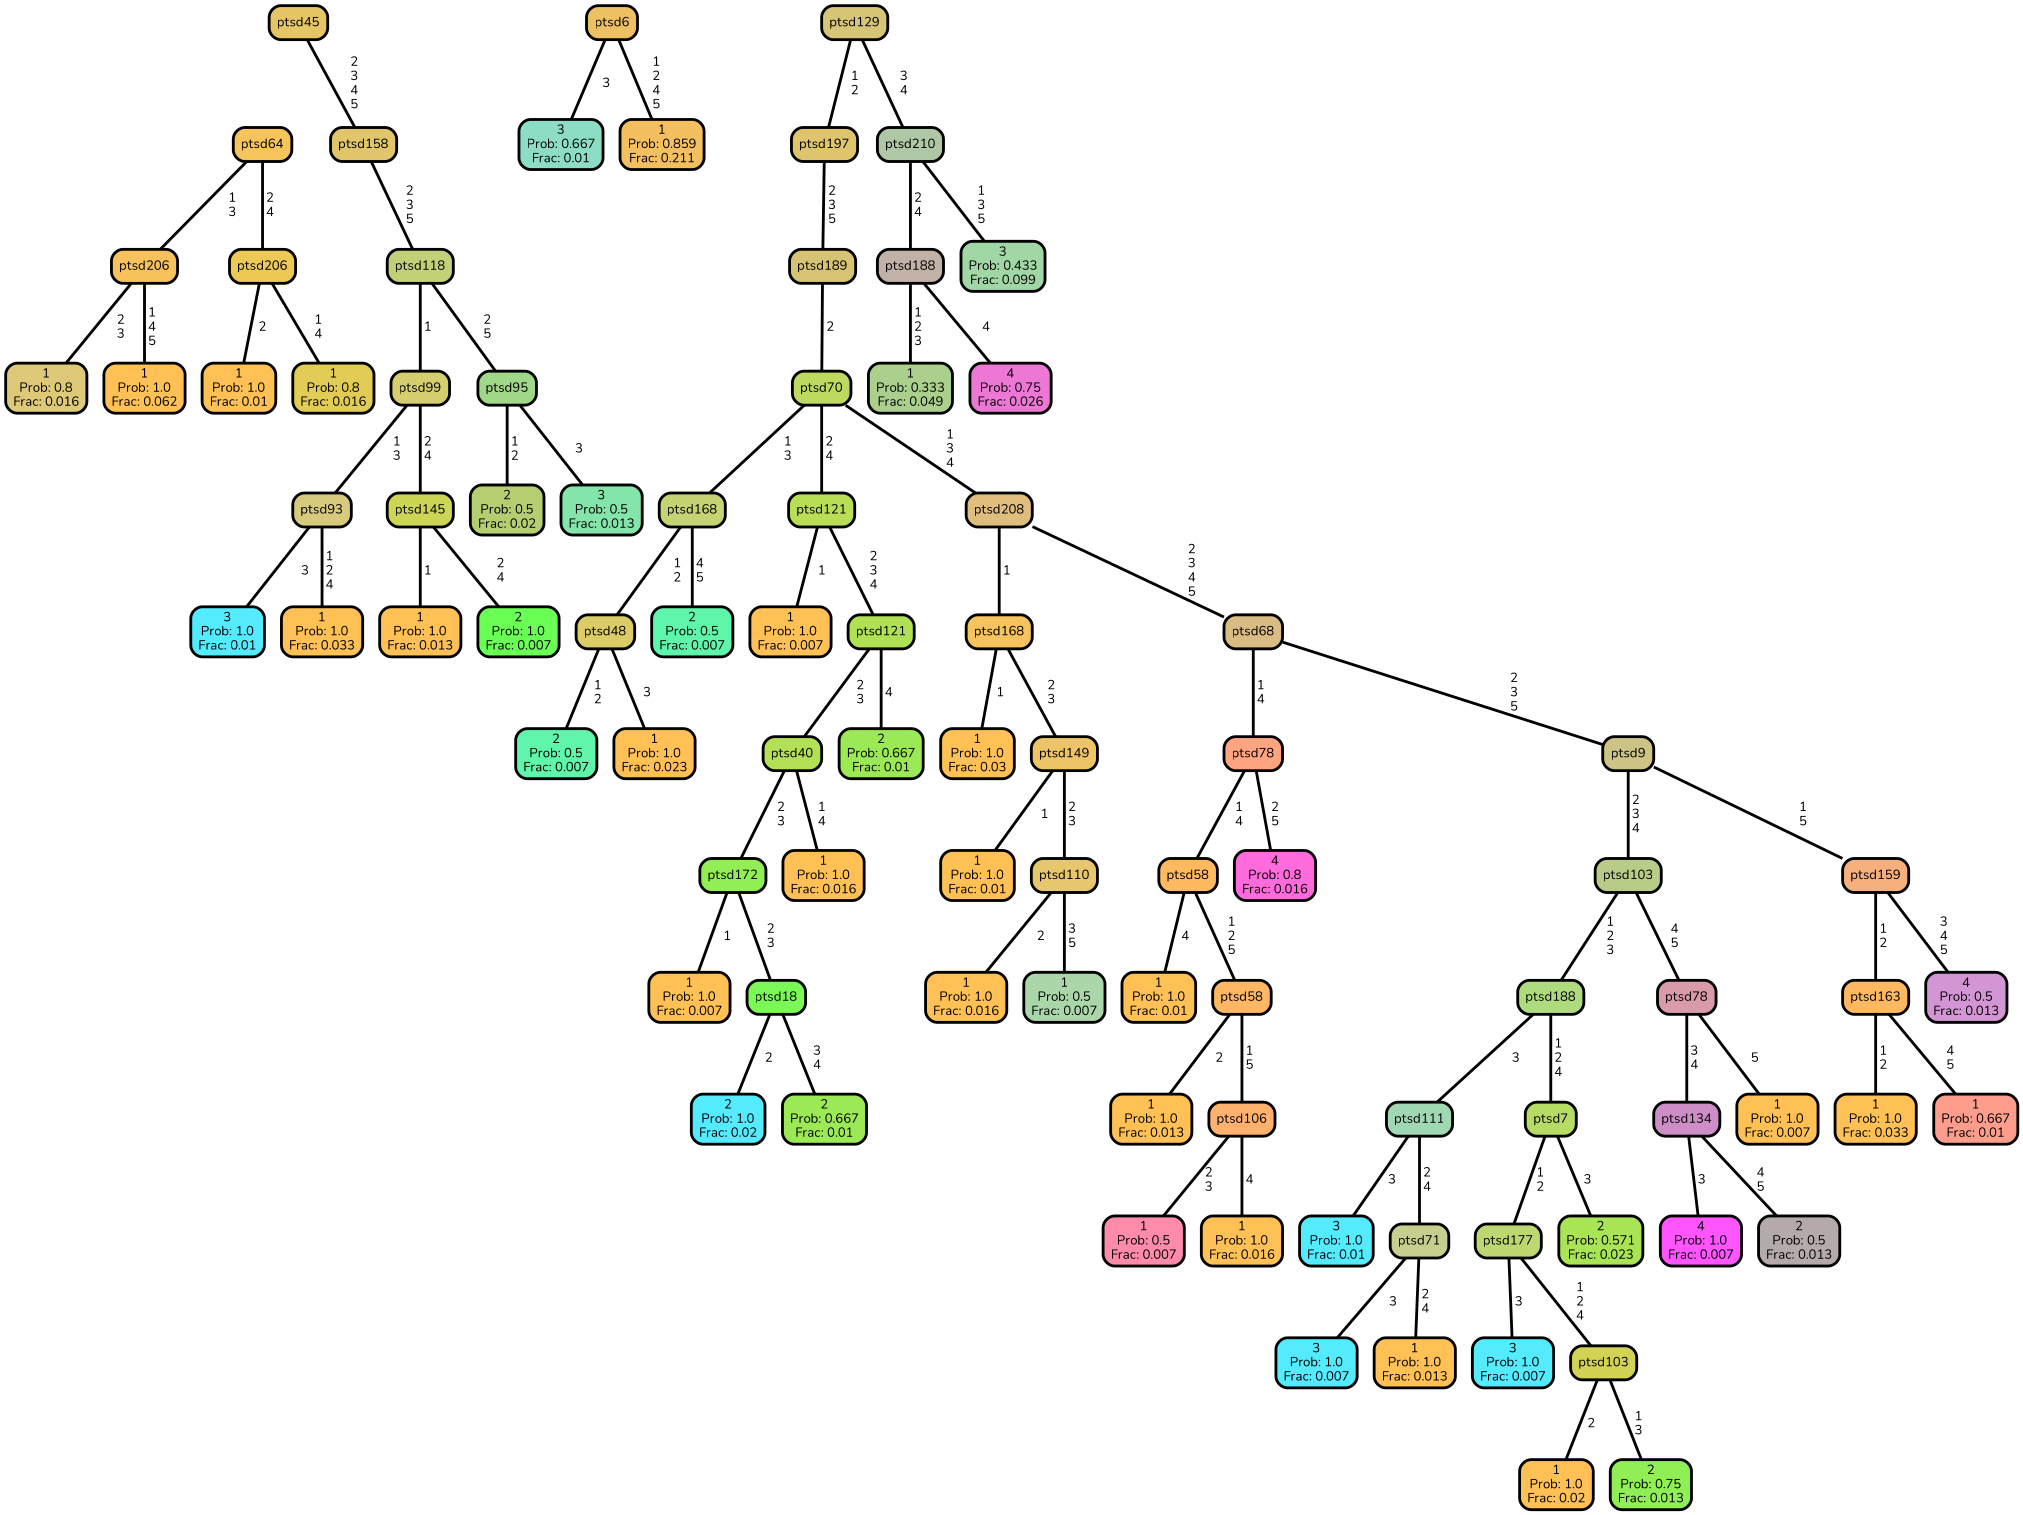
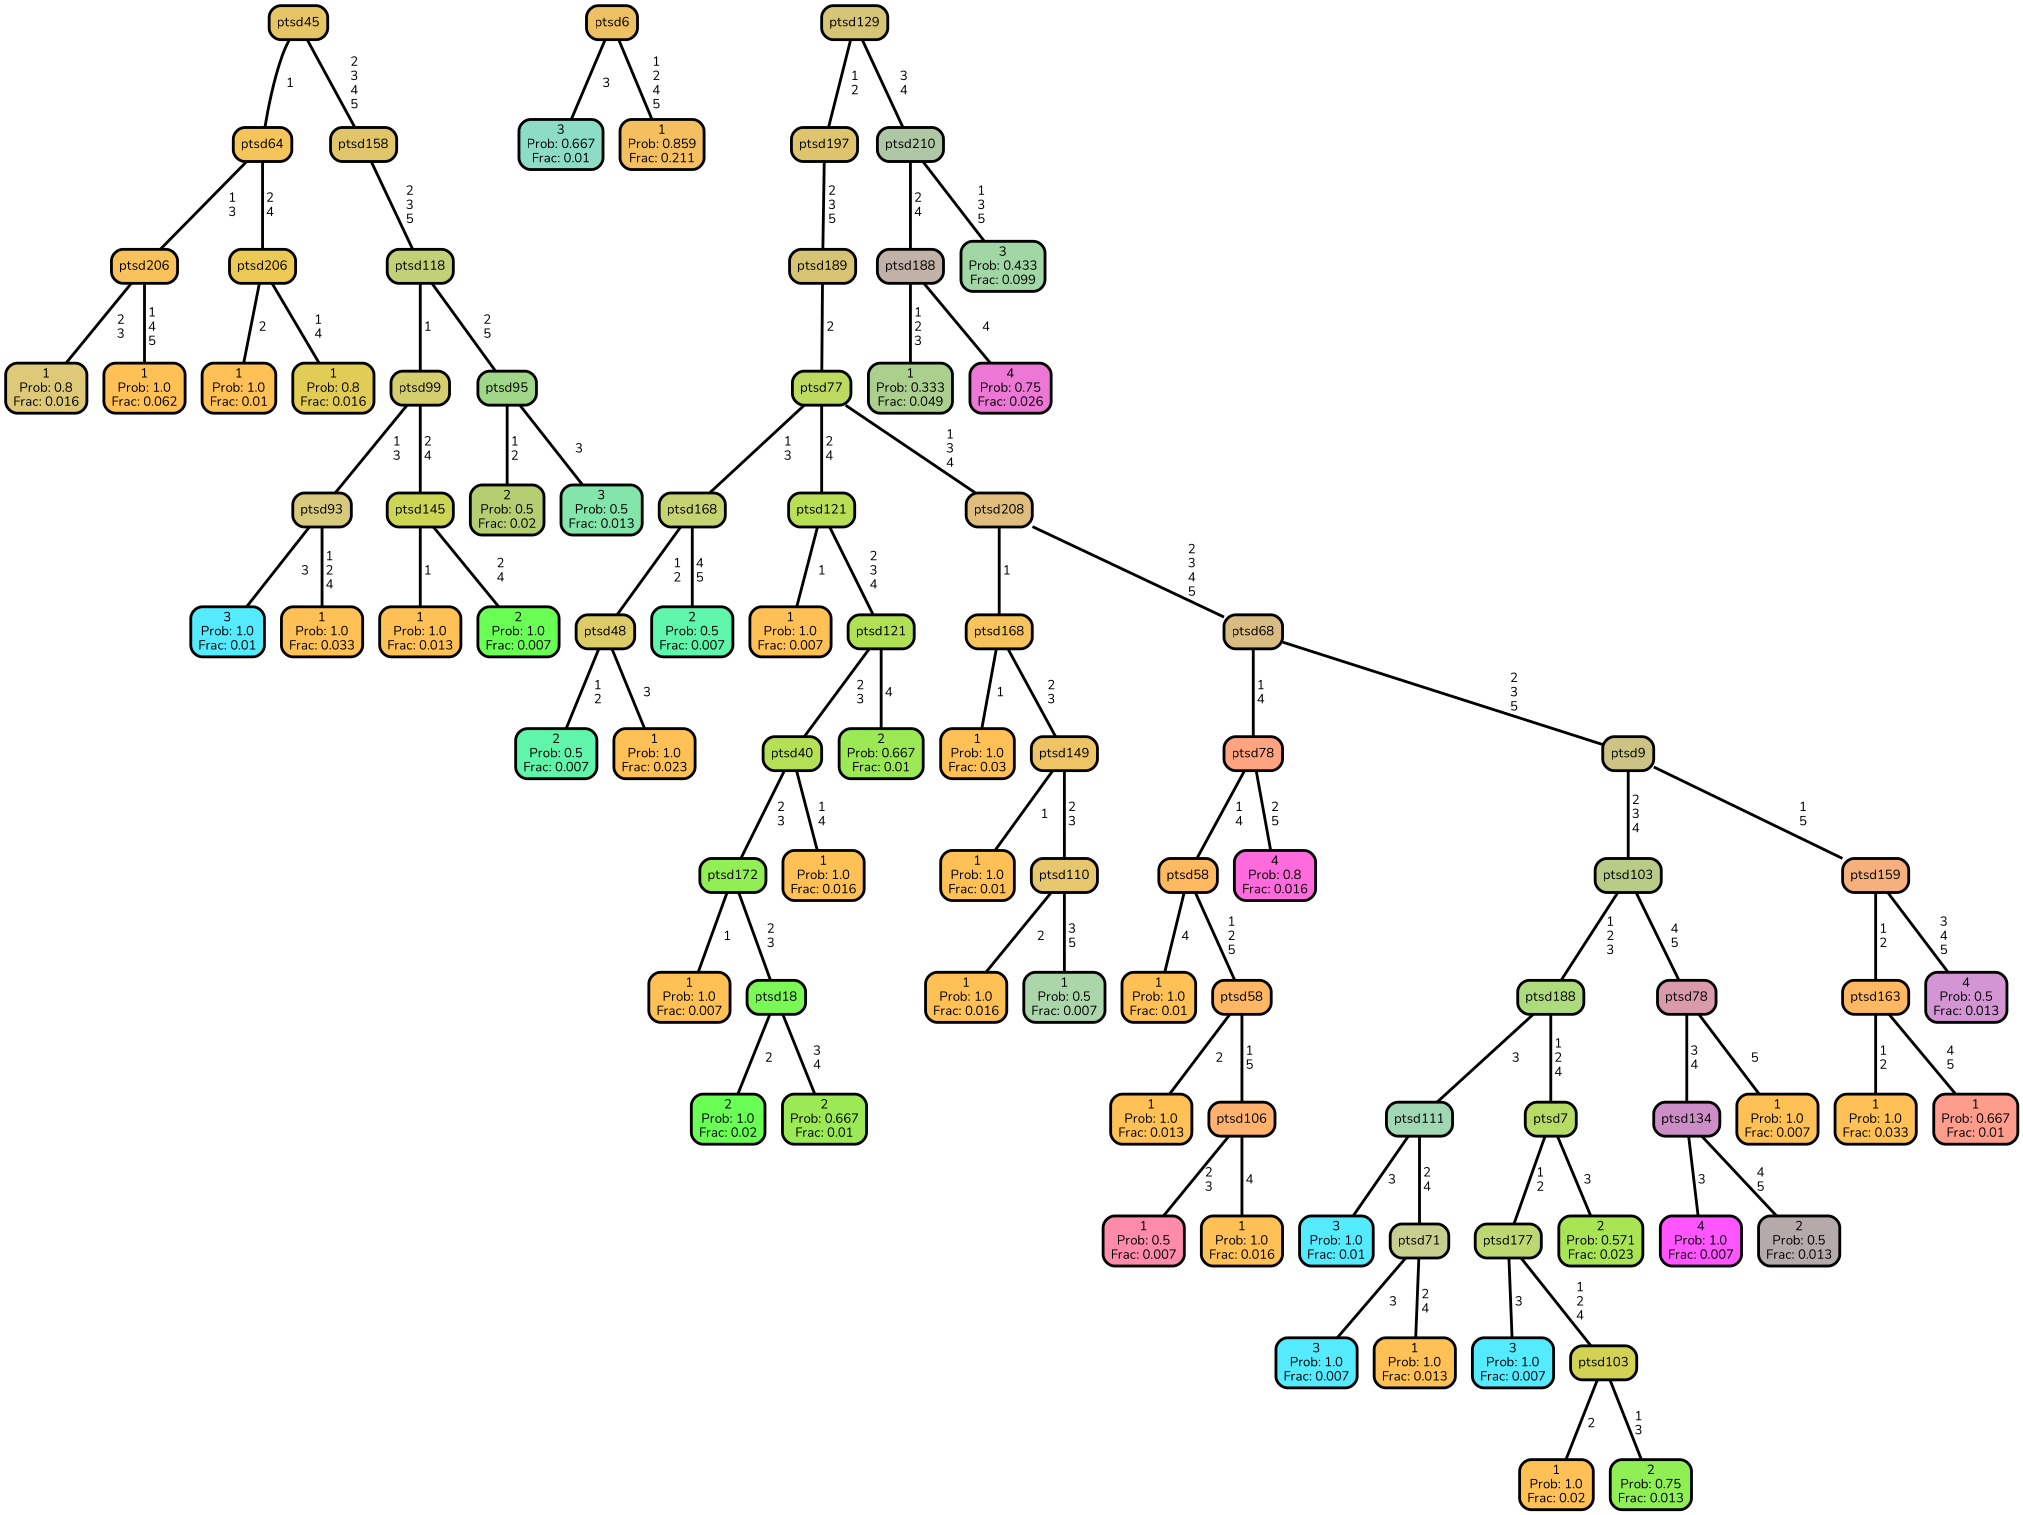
edge "ptsd45" -- "ptsd64": added, label "1"
node "ptsd70": label "ptsd70" -> "ptsd77"
node "2 Prob: 1.0 Frac: 0.02": fillcolor #55ebff -> #6aff55
